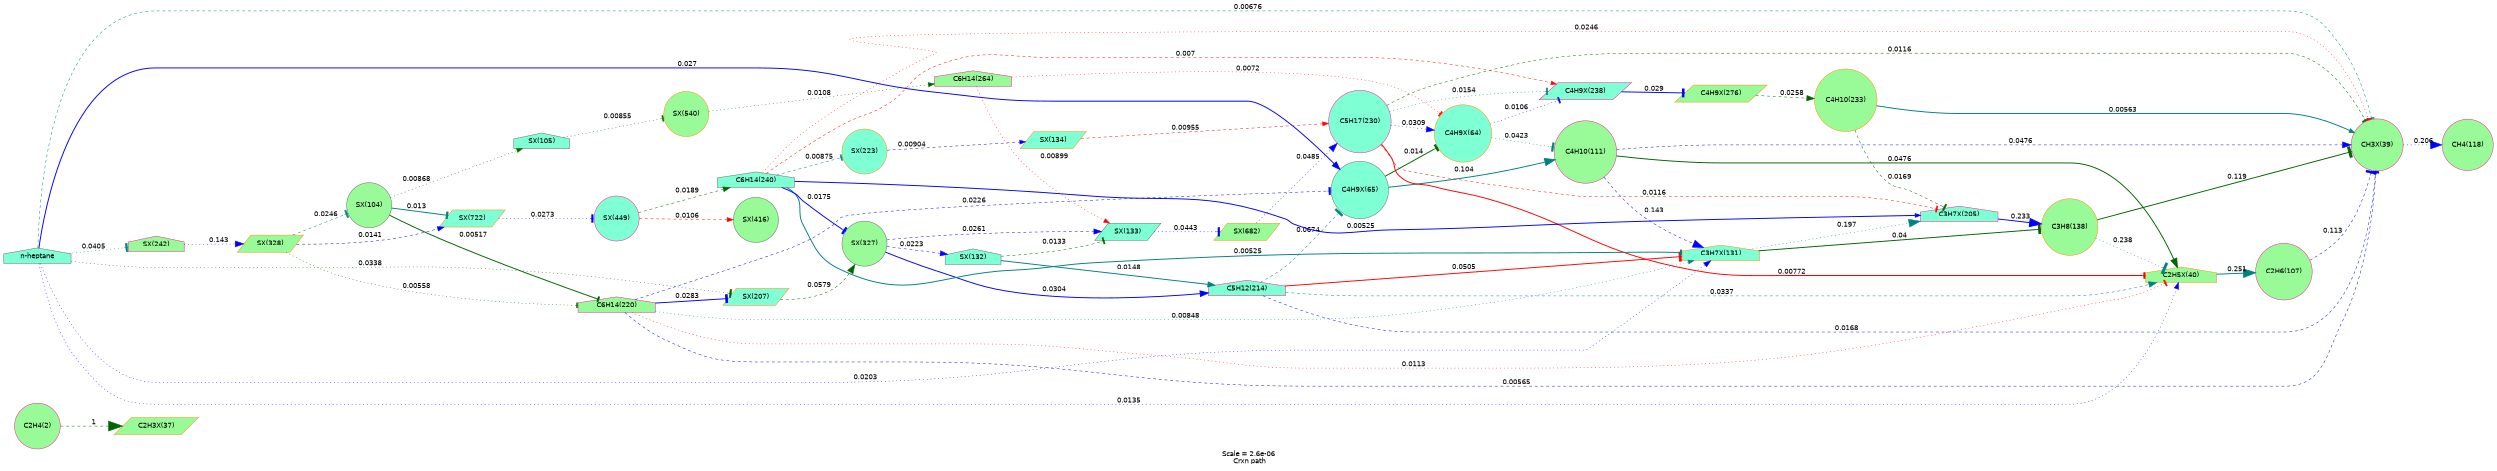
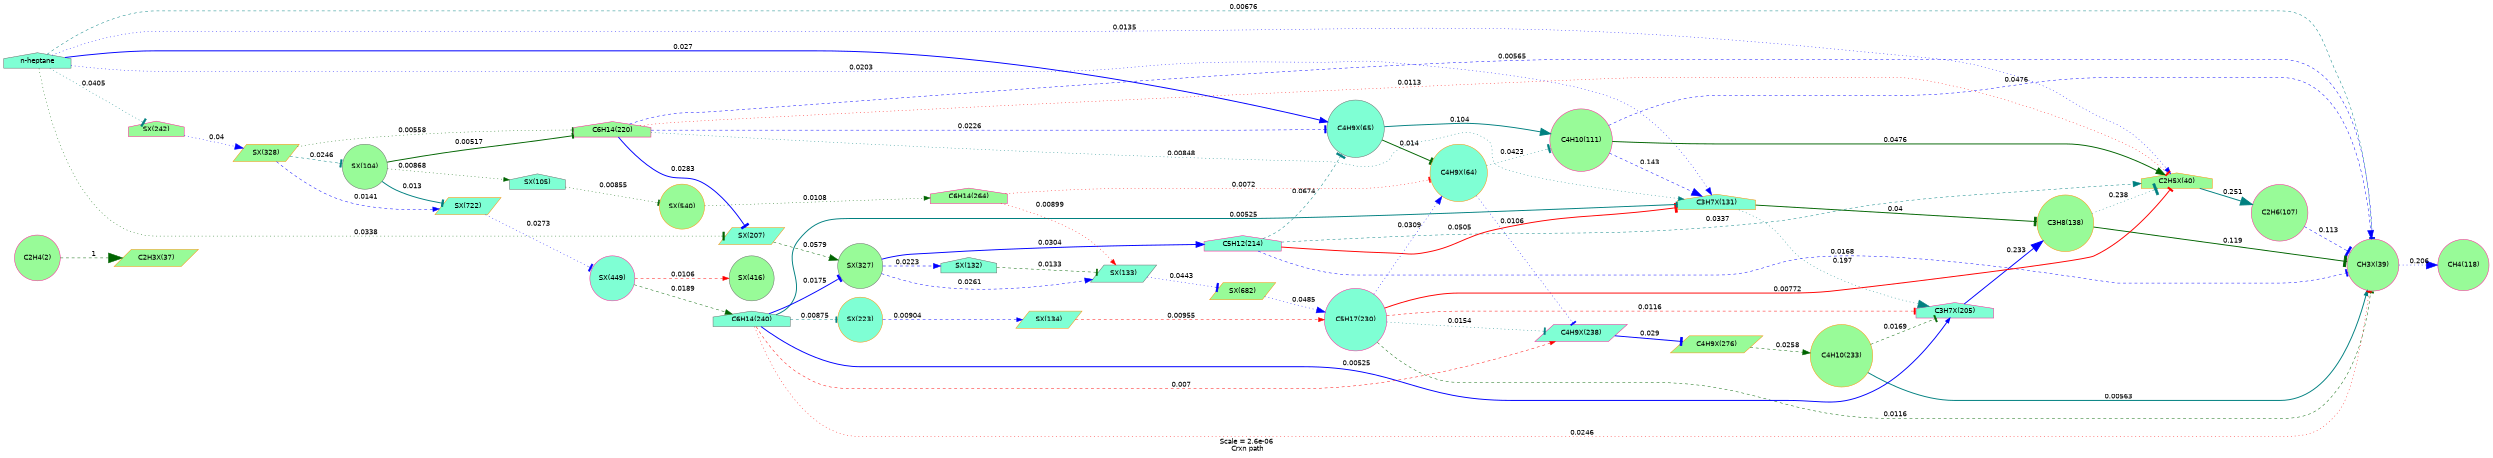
edge "SX(242)" -> "SX(328)": label " 0.143" -> " 0.04"
edge "SX(132)" -> "C5H12(214)": removed, label "0.0148"
